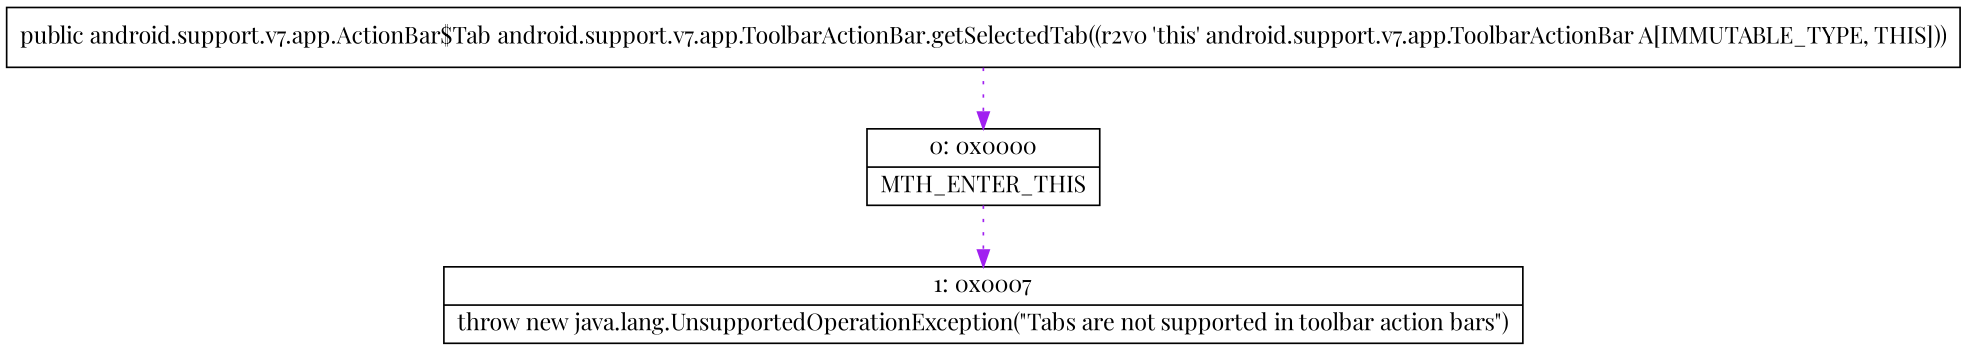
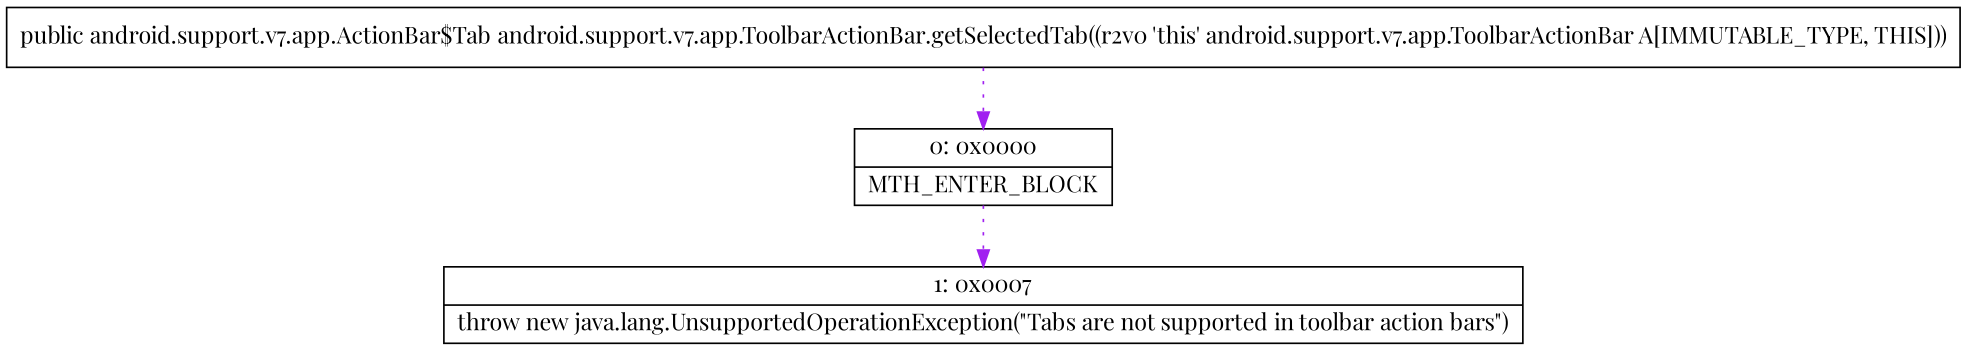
node "0: 0x0000": text "MTH_ENTER_THIS" -> "MTH_ENTER_BLOCK"
